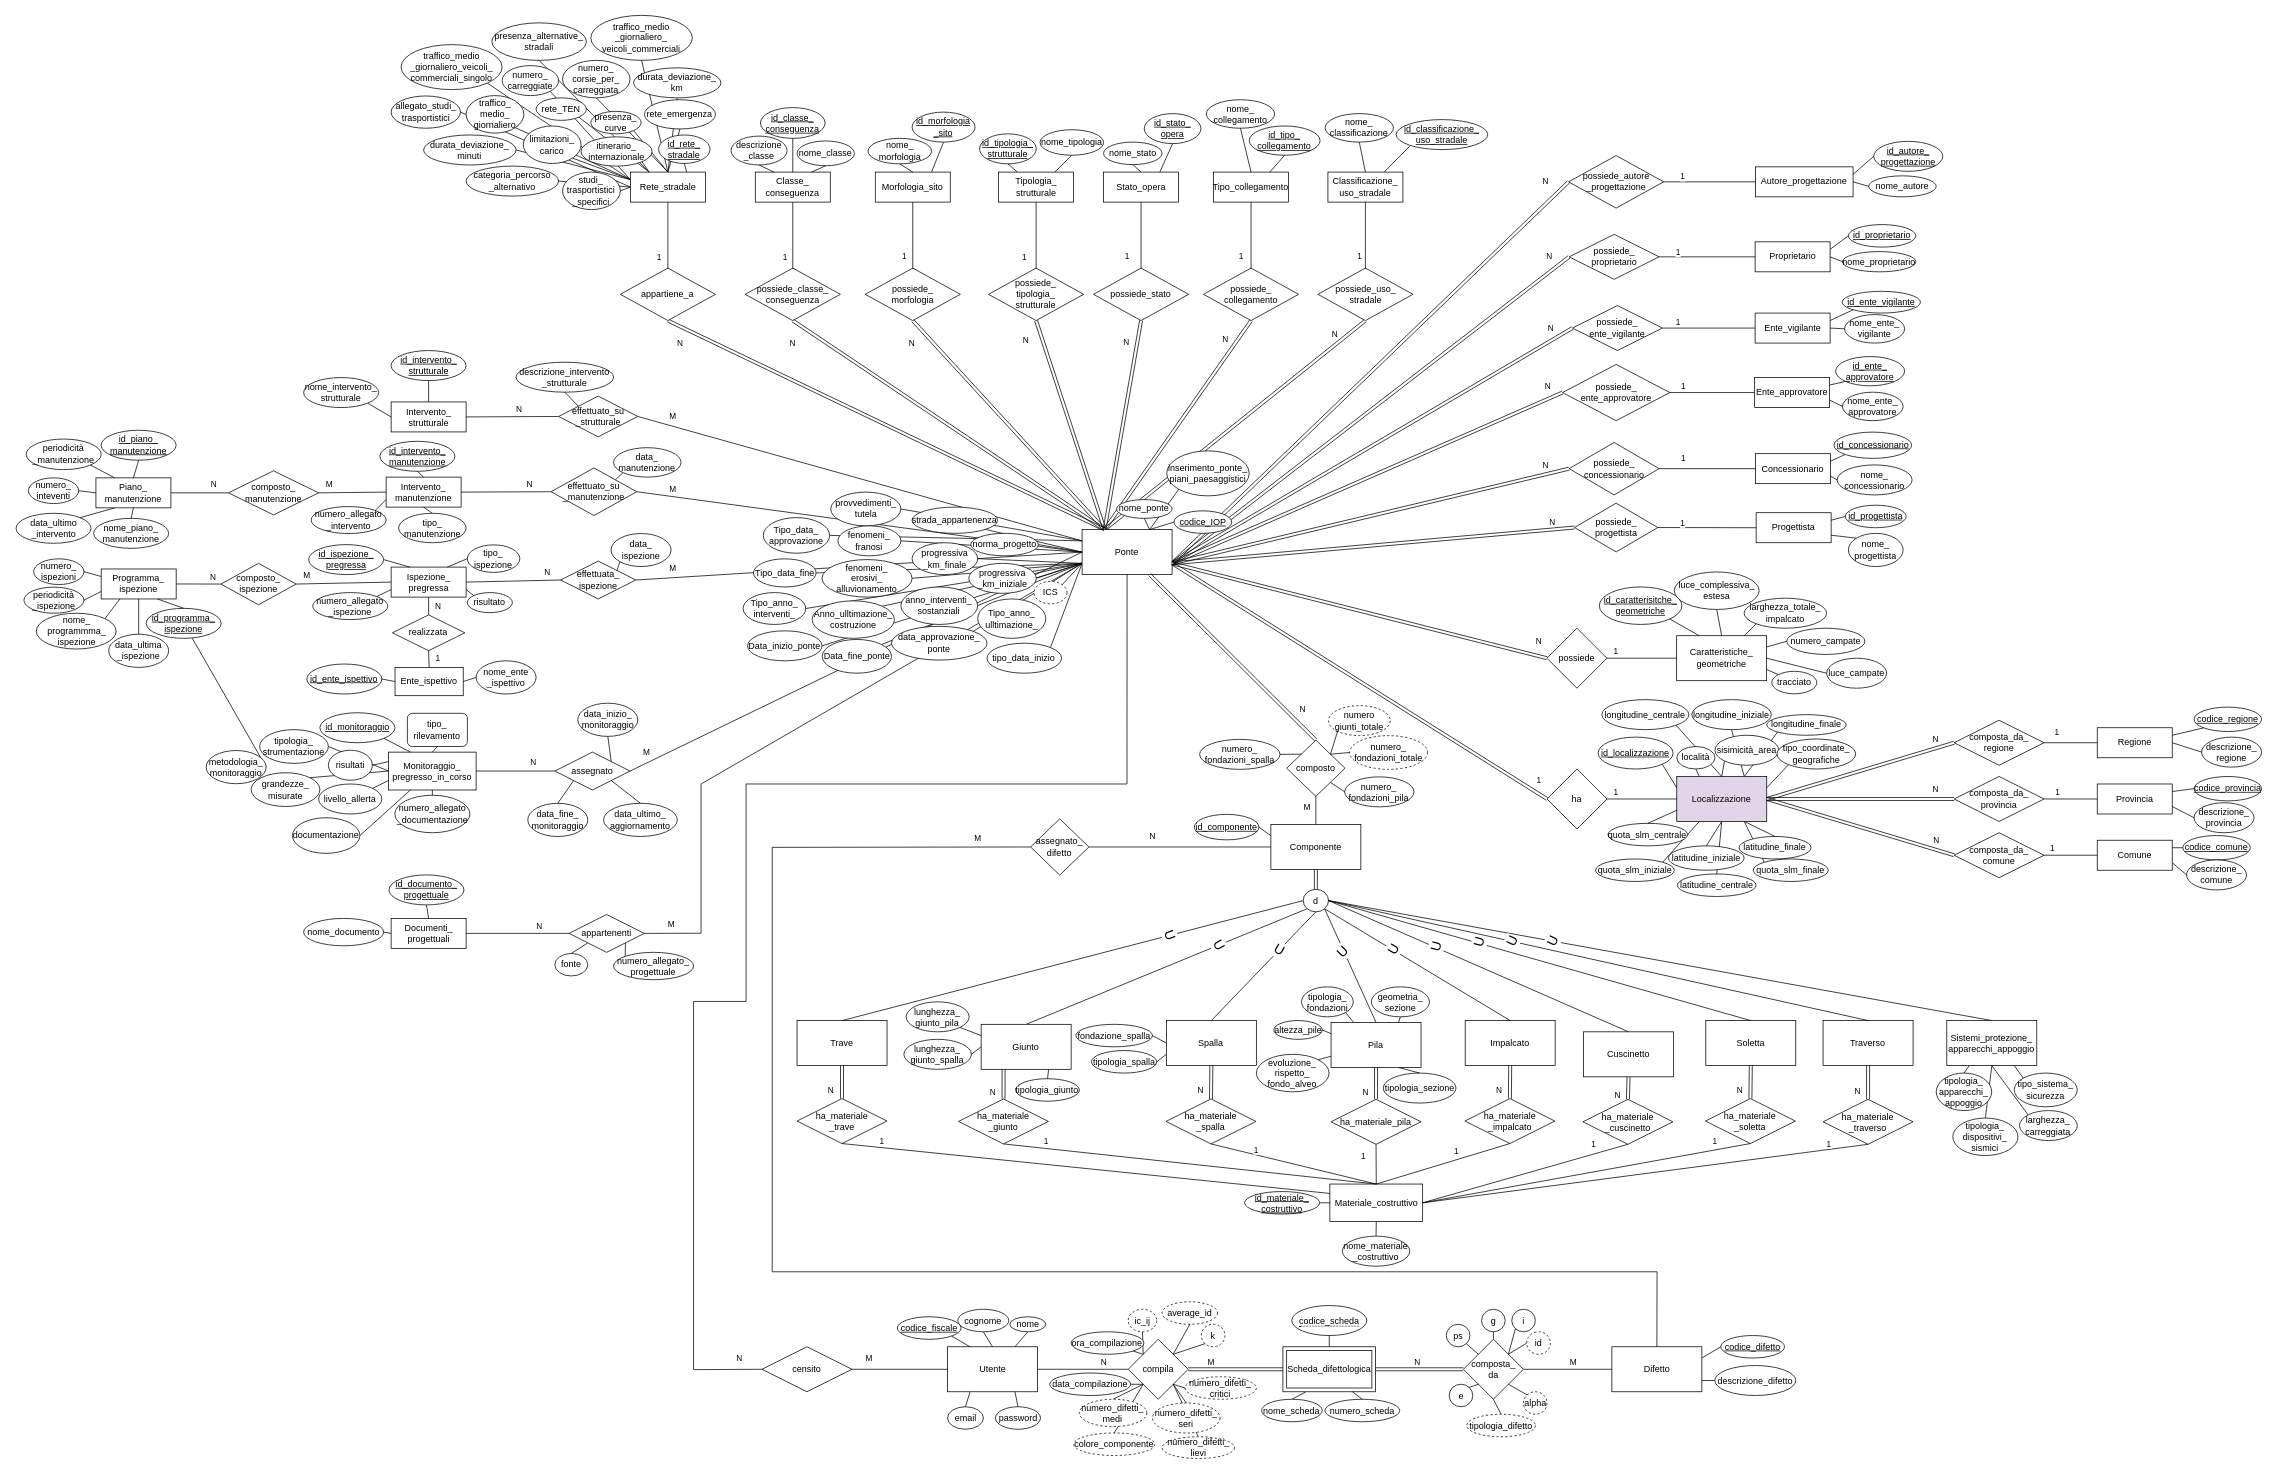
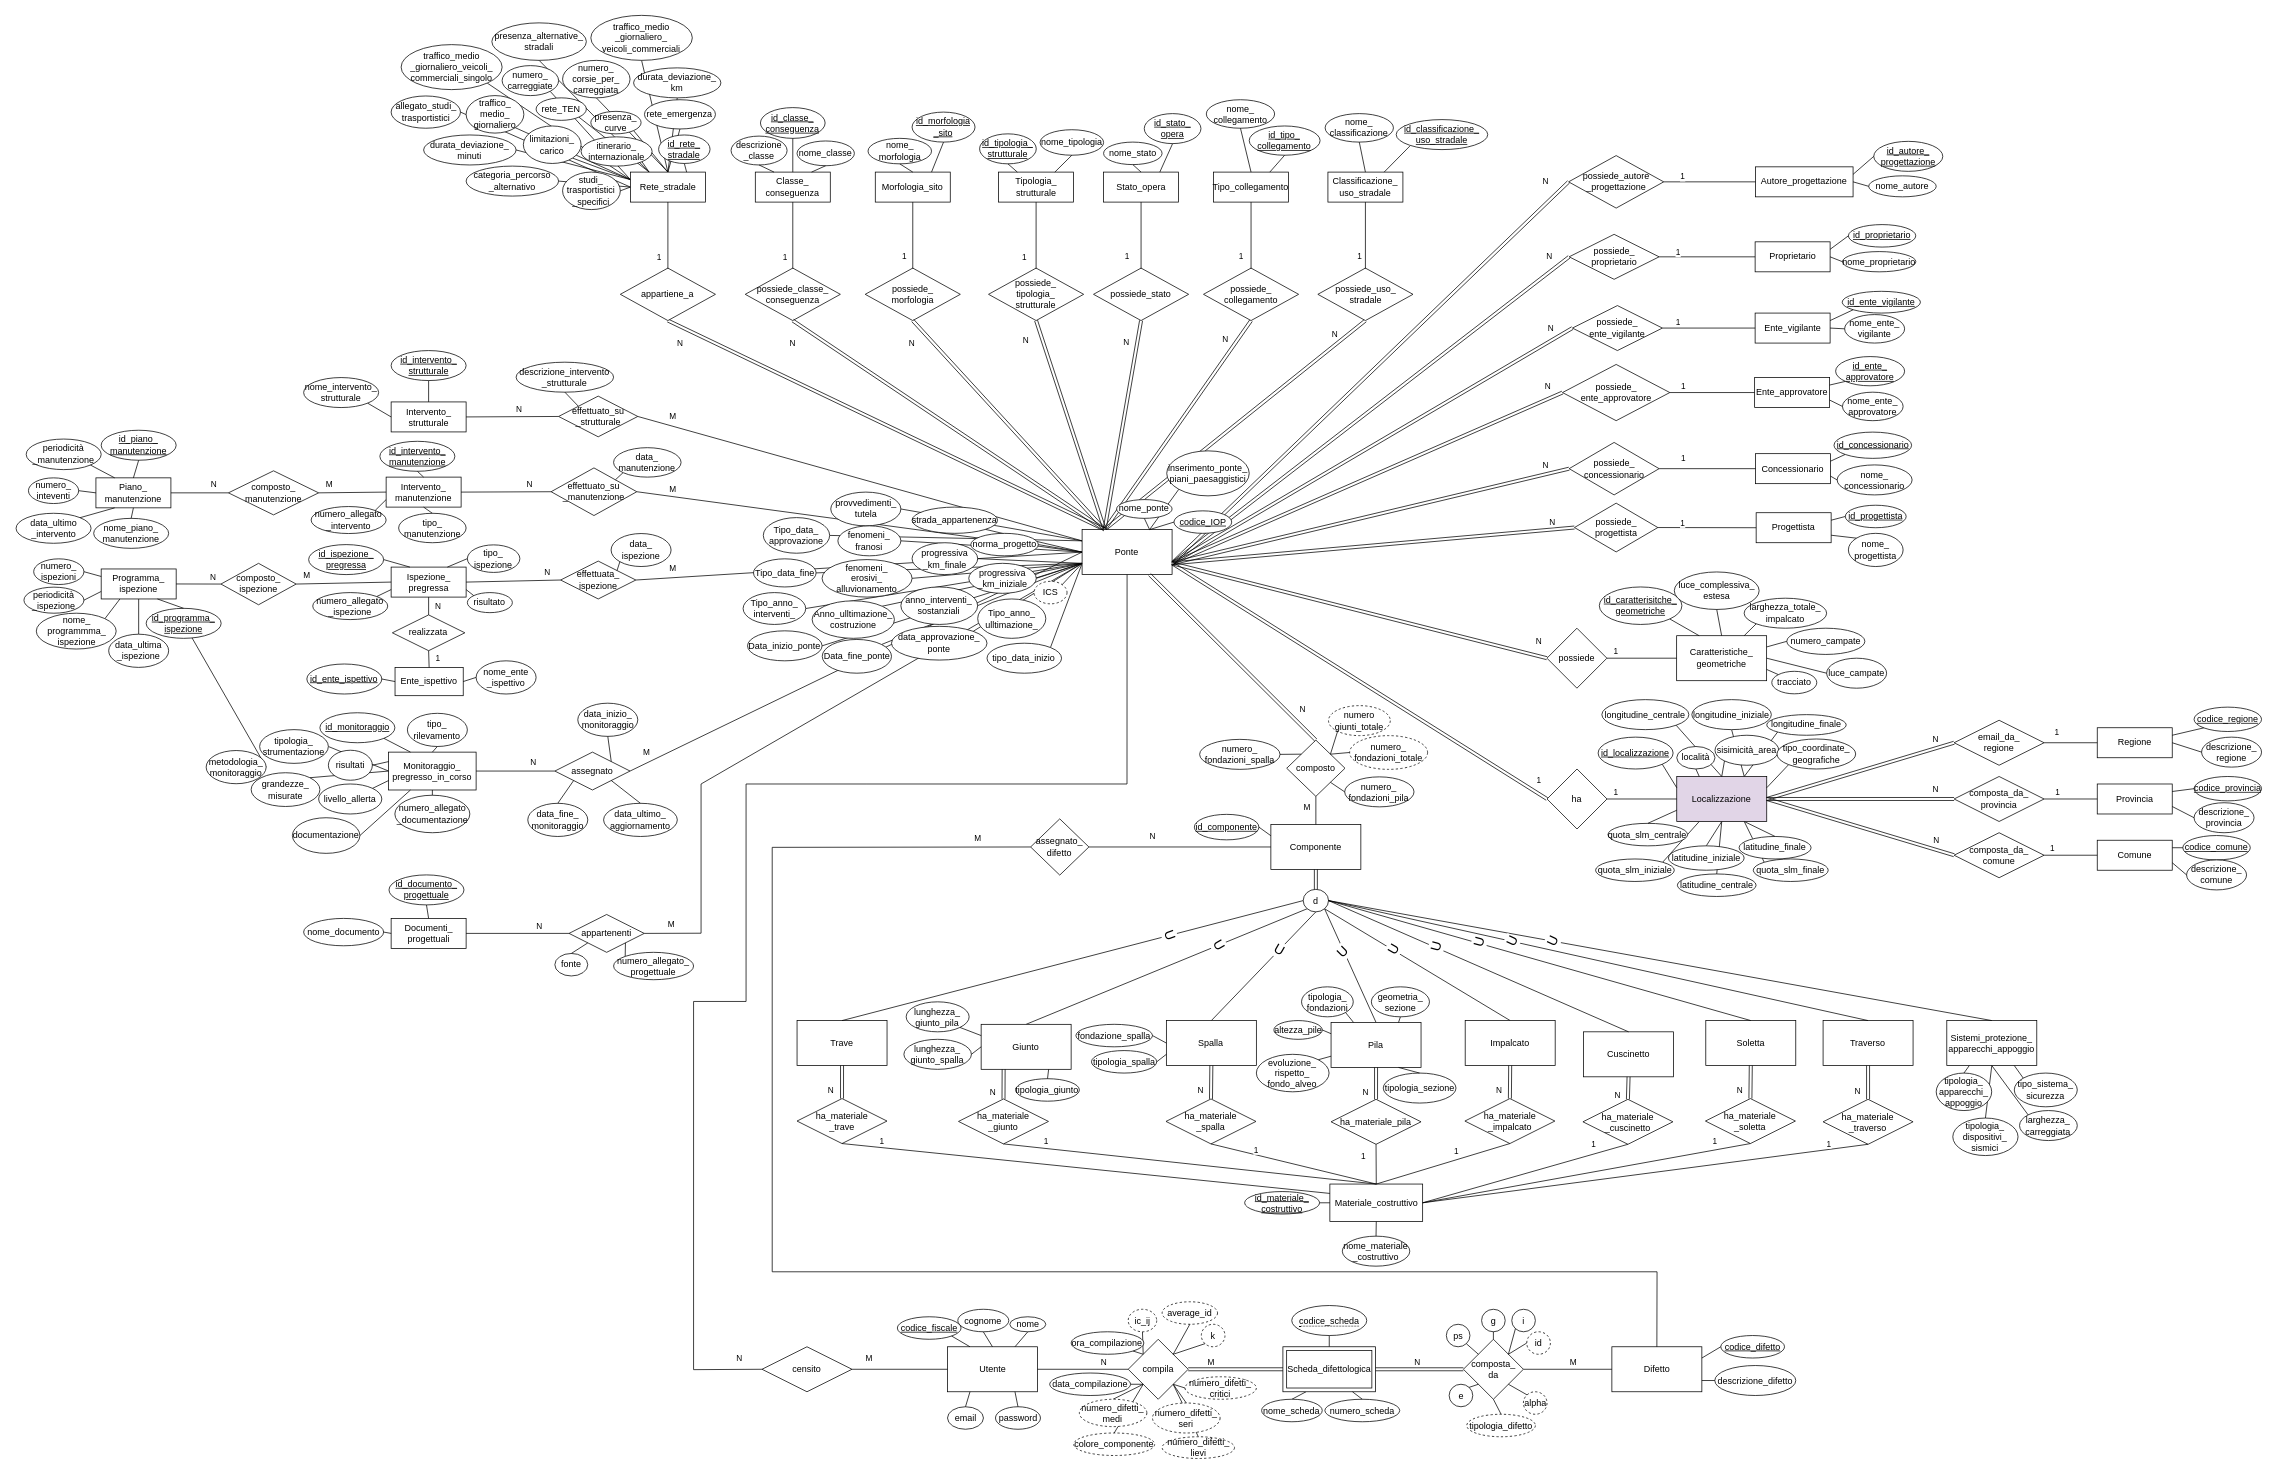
node "tipo_ rilevamento": shape rounded rectangle -> ellipse
node "composta_da_ regione": label "composta_da_ regione" -> "email_da_ regione"
